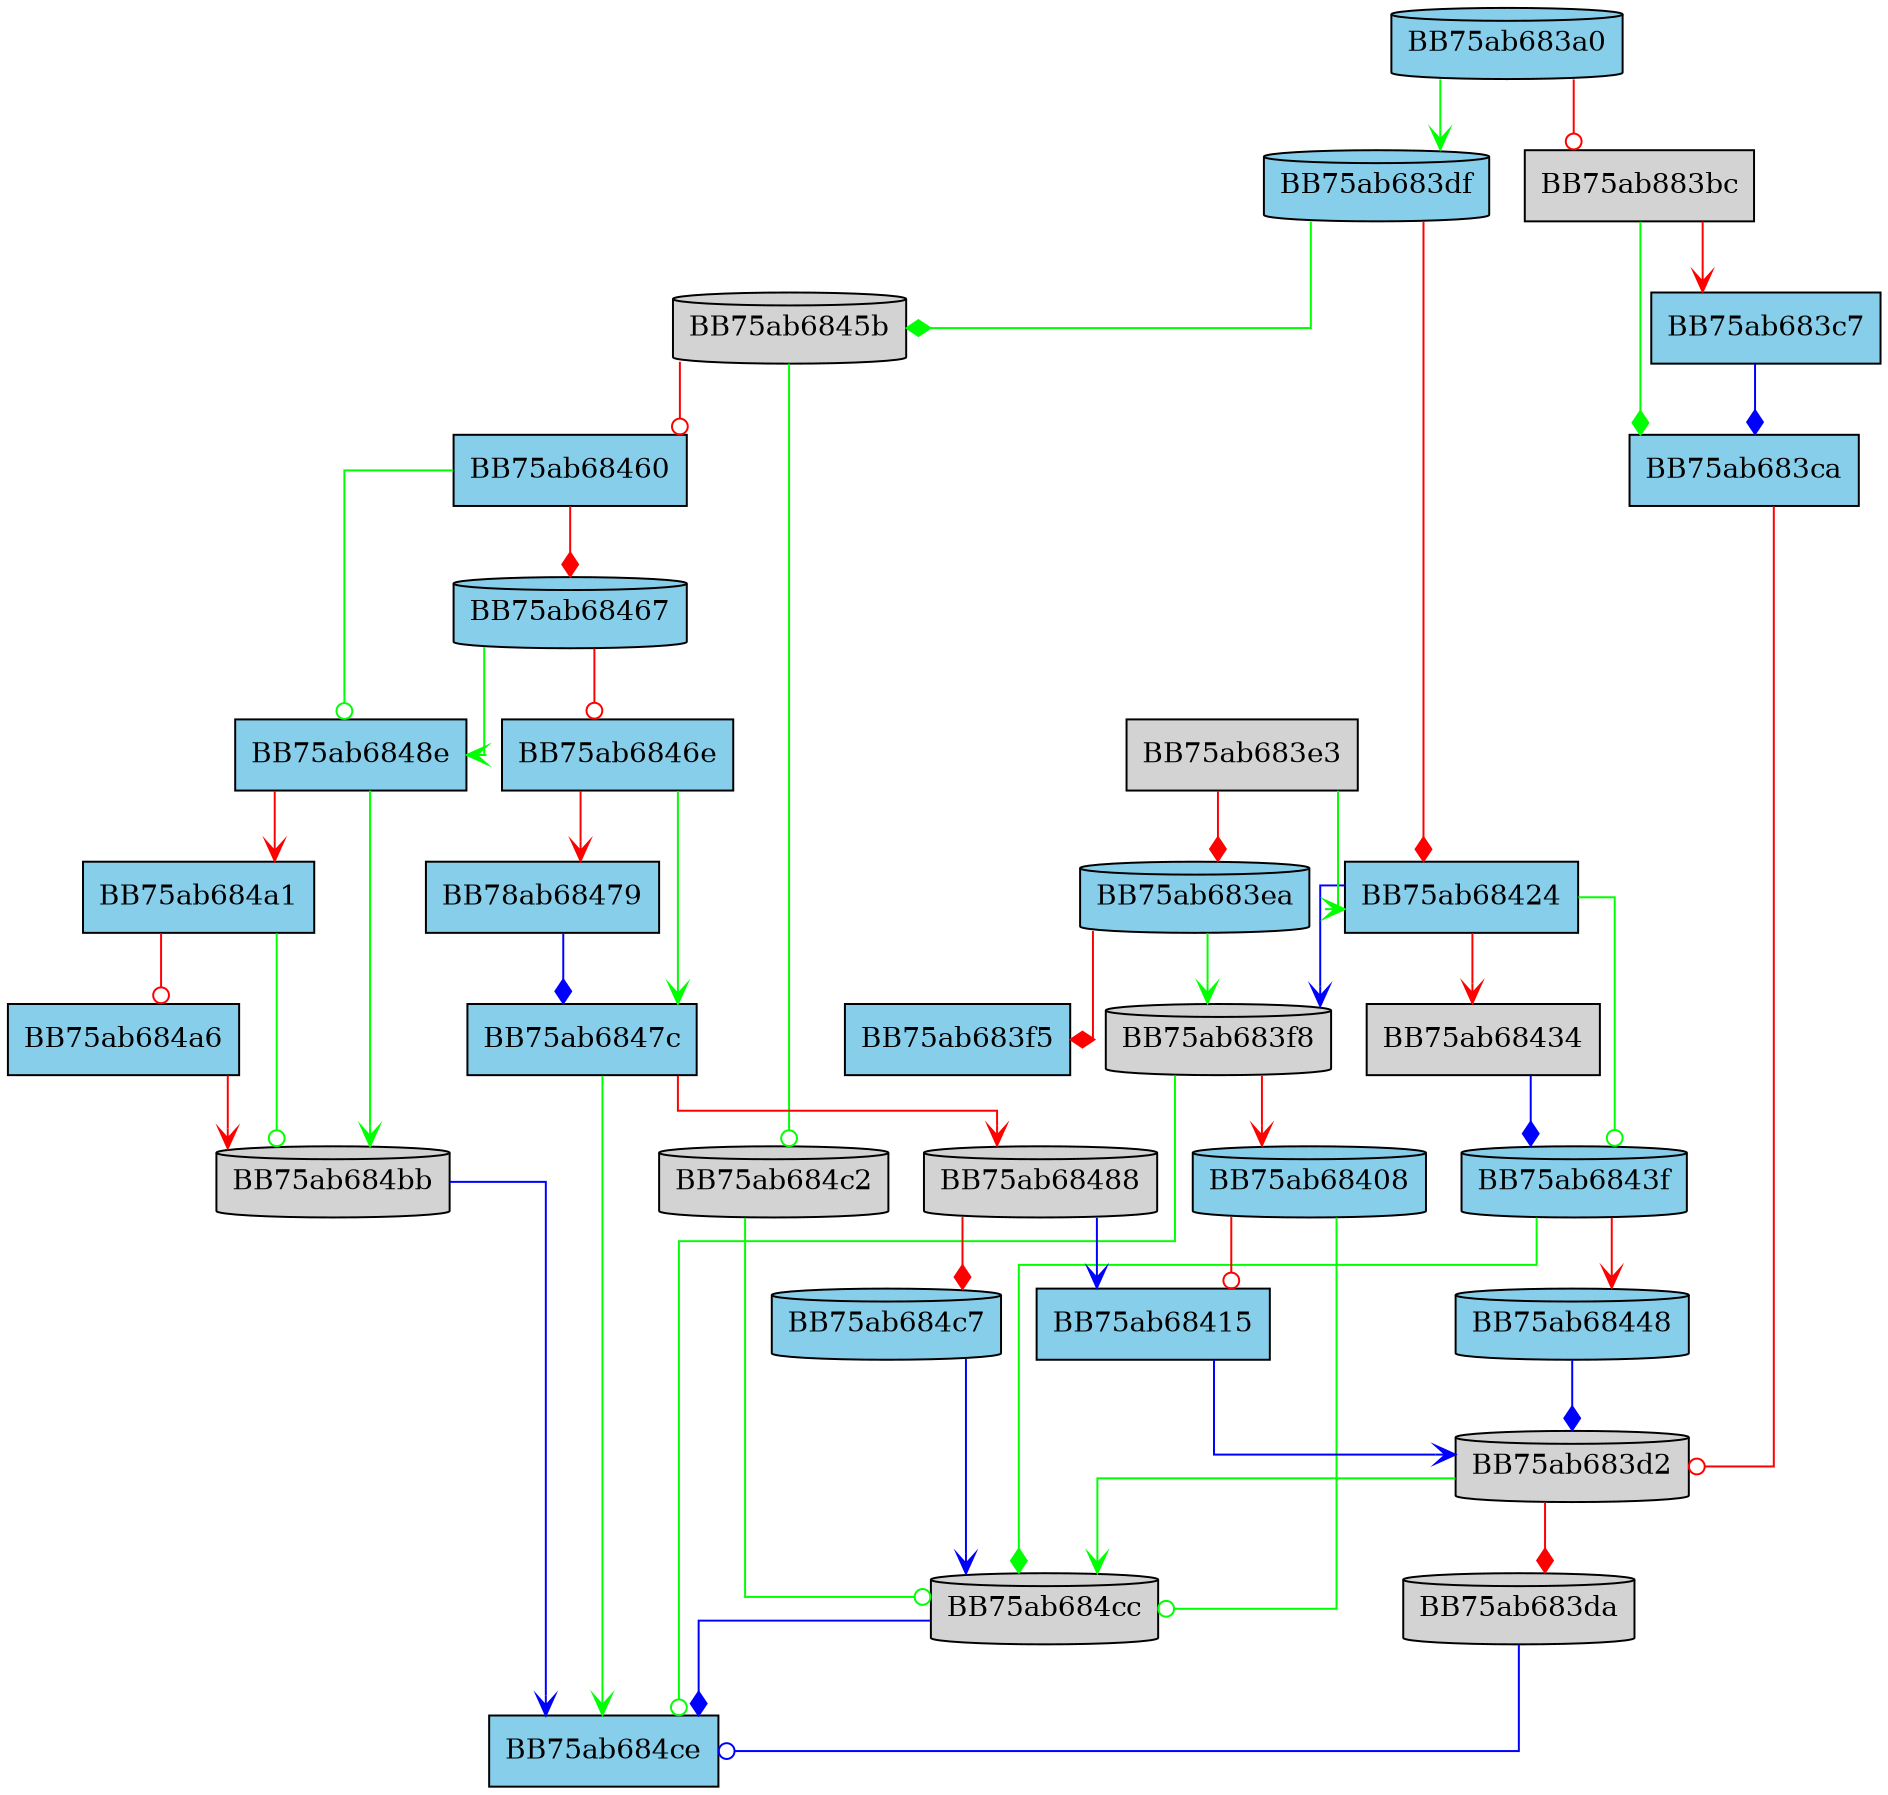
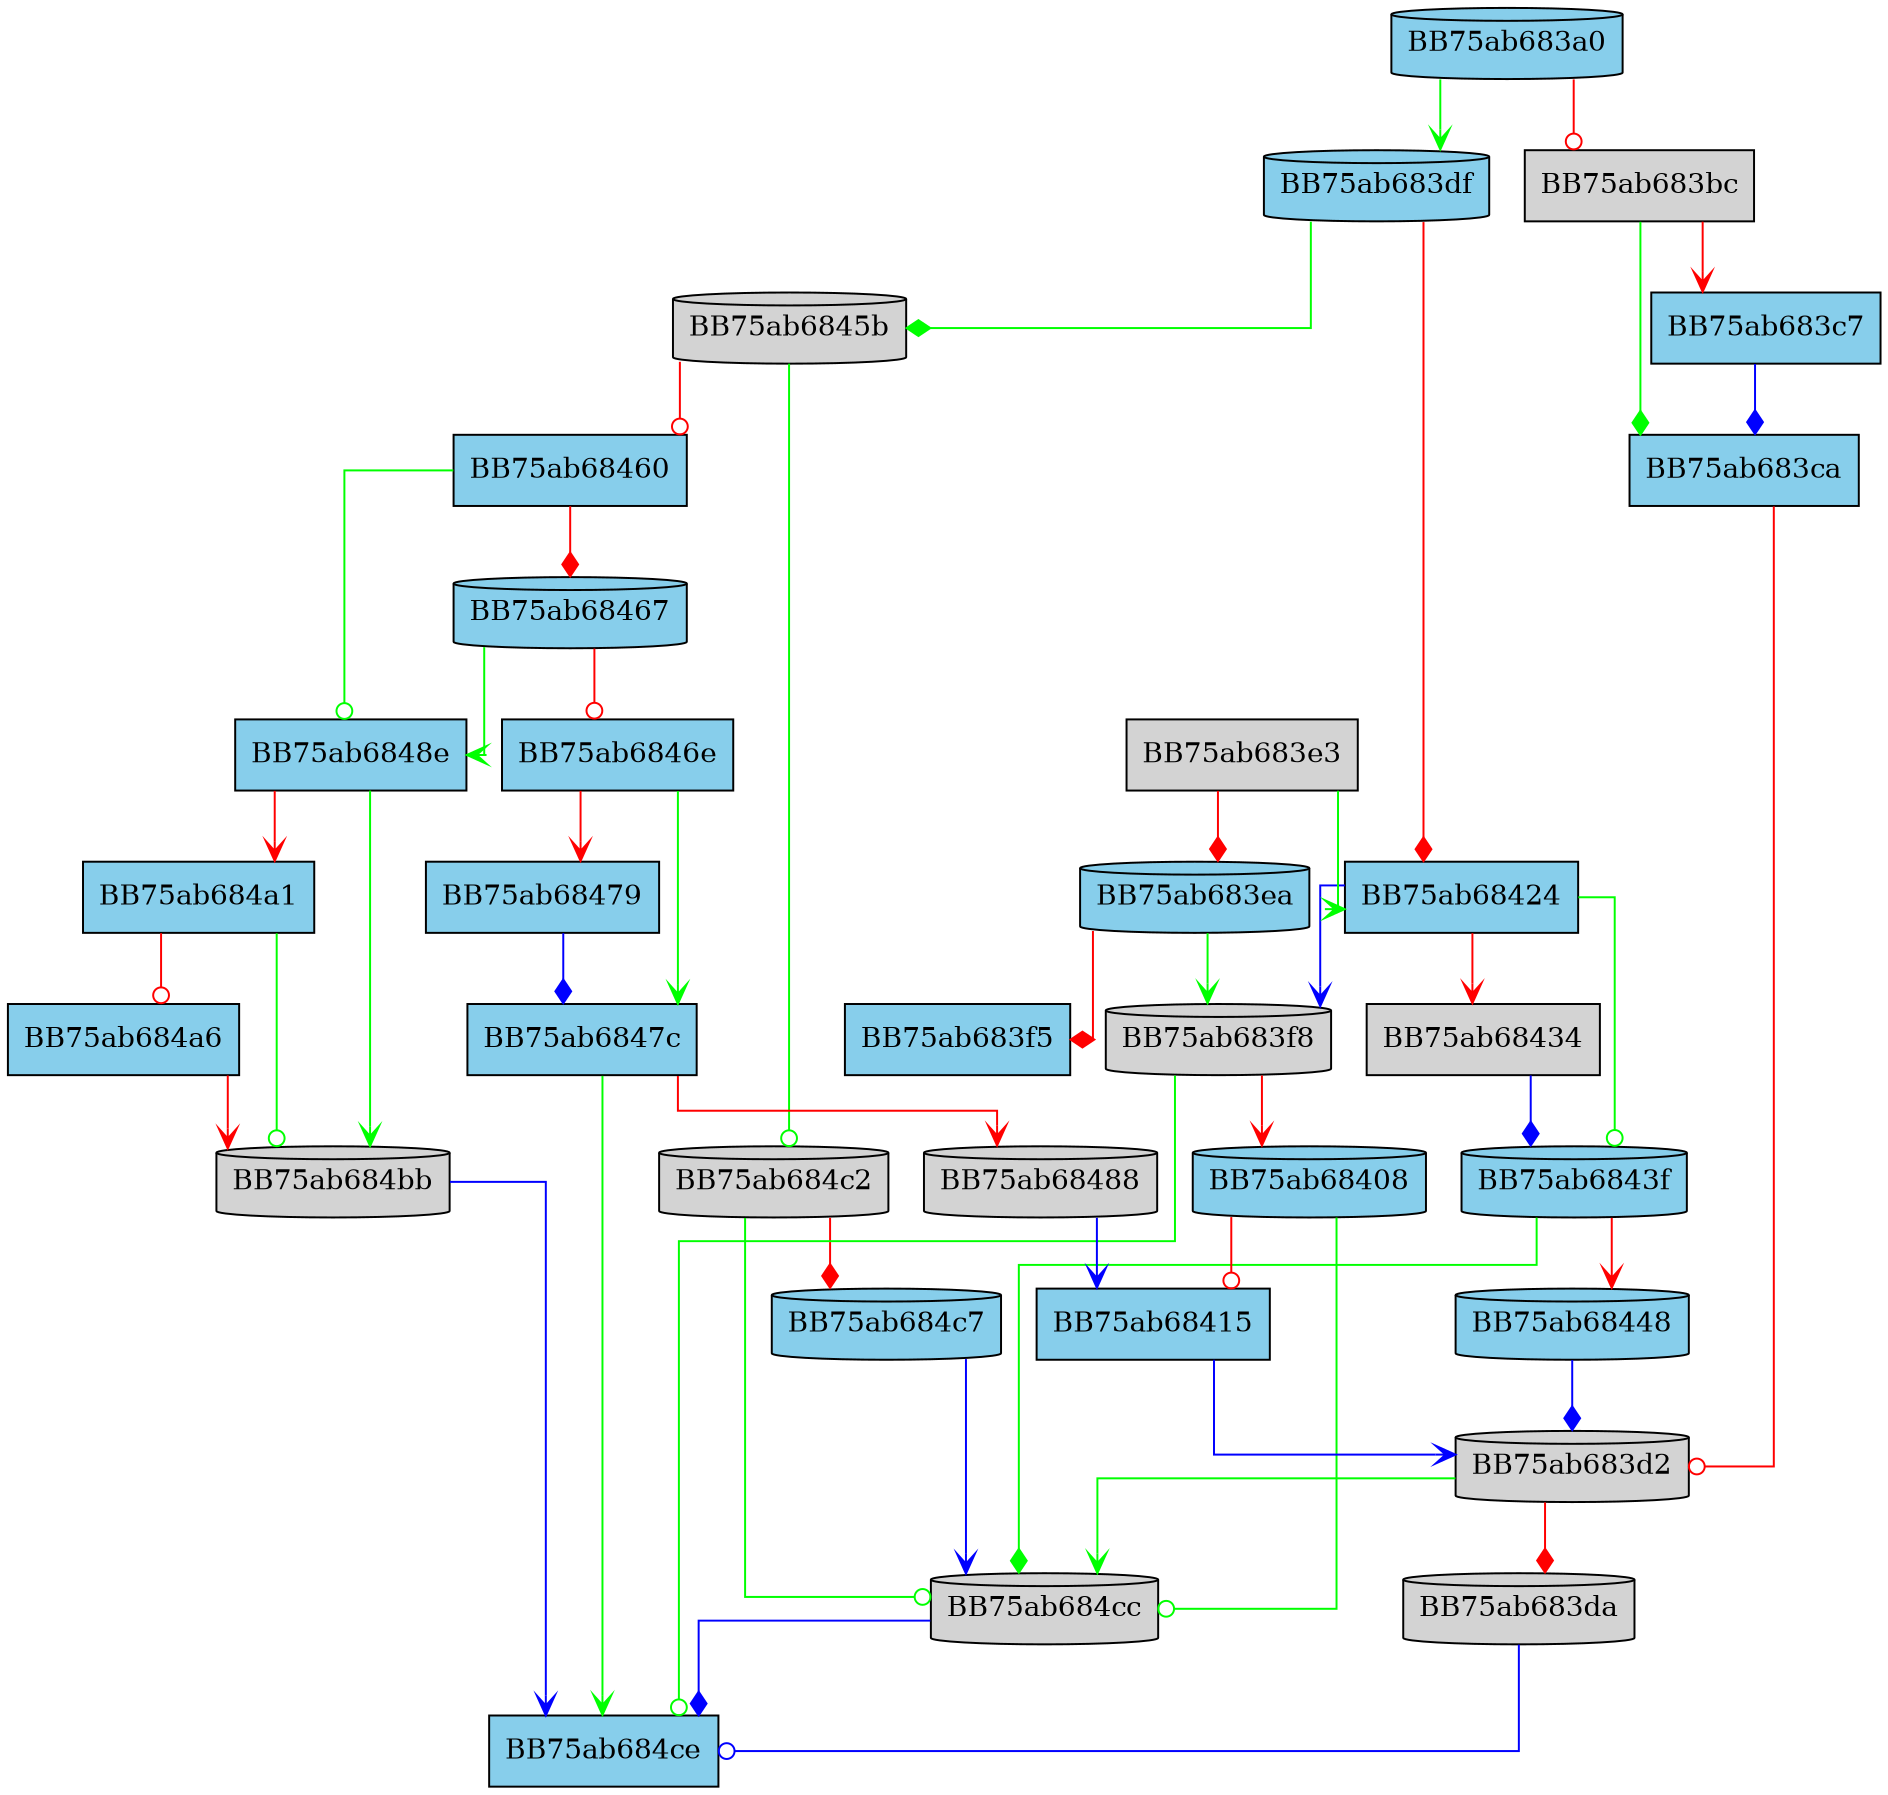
node "BB75ab883bc": label "BB75ab883bc" -> "BB75ab683bc"
node "BB78ab68479": label "BB78ab68479" -> "BB75ab68479"
edge "BB75ab68488" -> "BB75ab684c7": now "BB75ab684c2" -> "BB75ab684c7"
